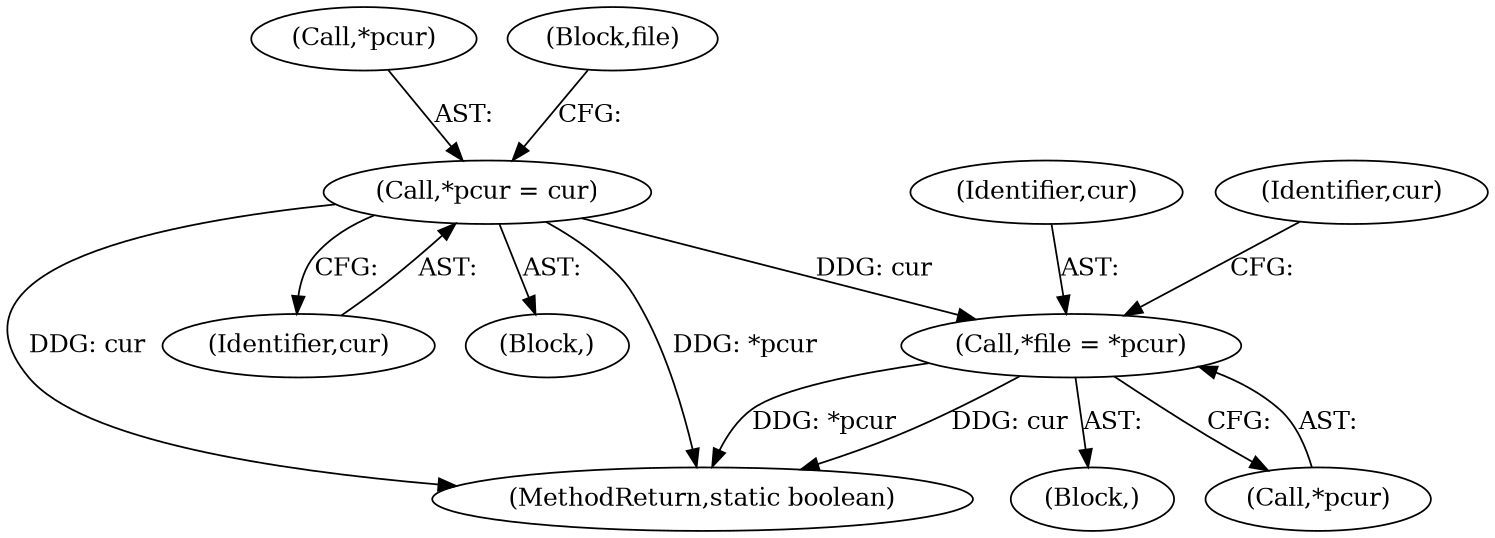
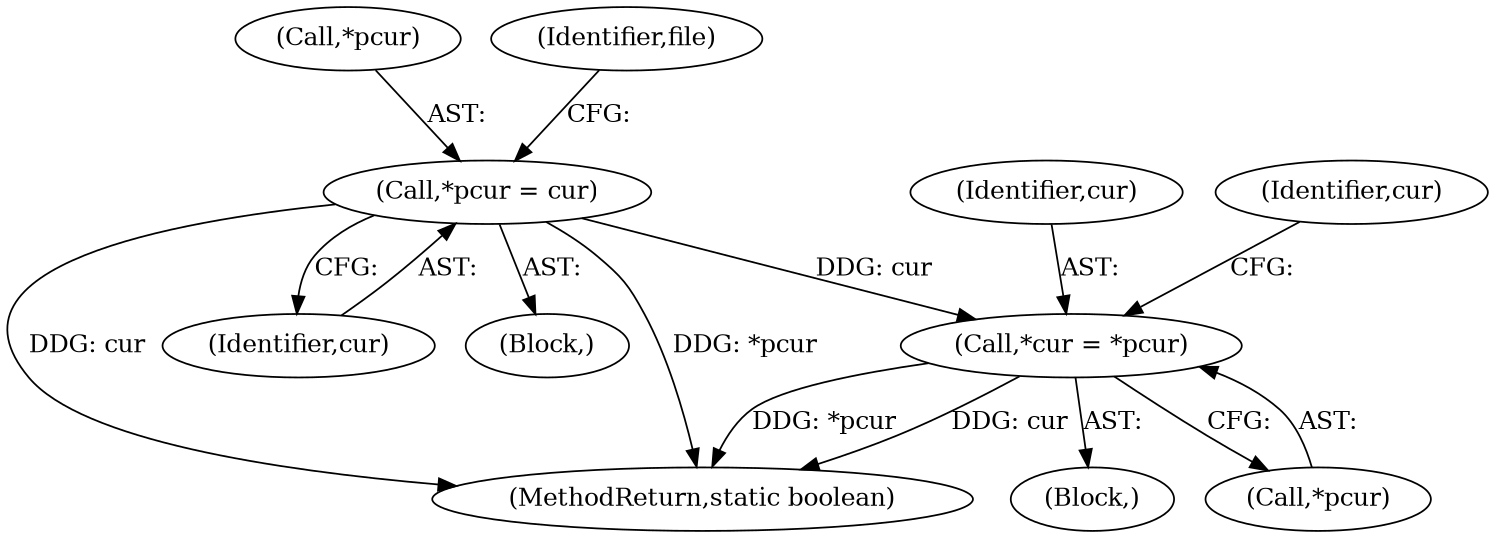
node "(Block,file)": label "(Block,file)" -> "(Identifier,file)"
node "(Call,*file = *pcur)": label "(Call,*file = *pcur)" -> "(Call,*cur = *pcur)"
